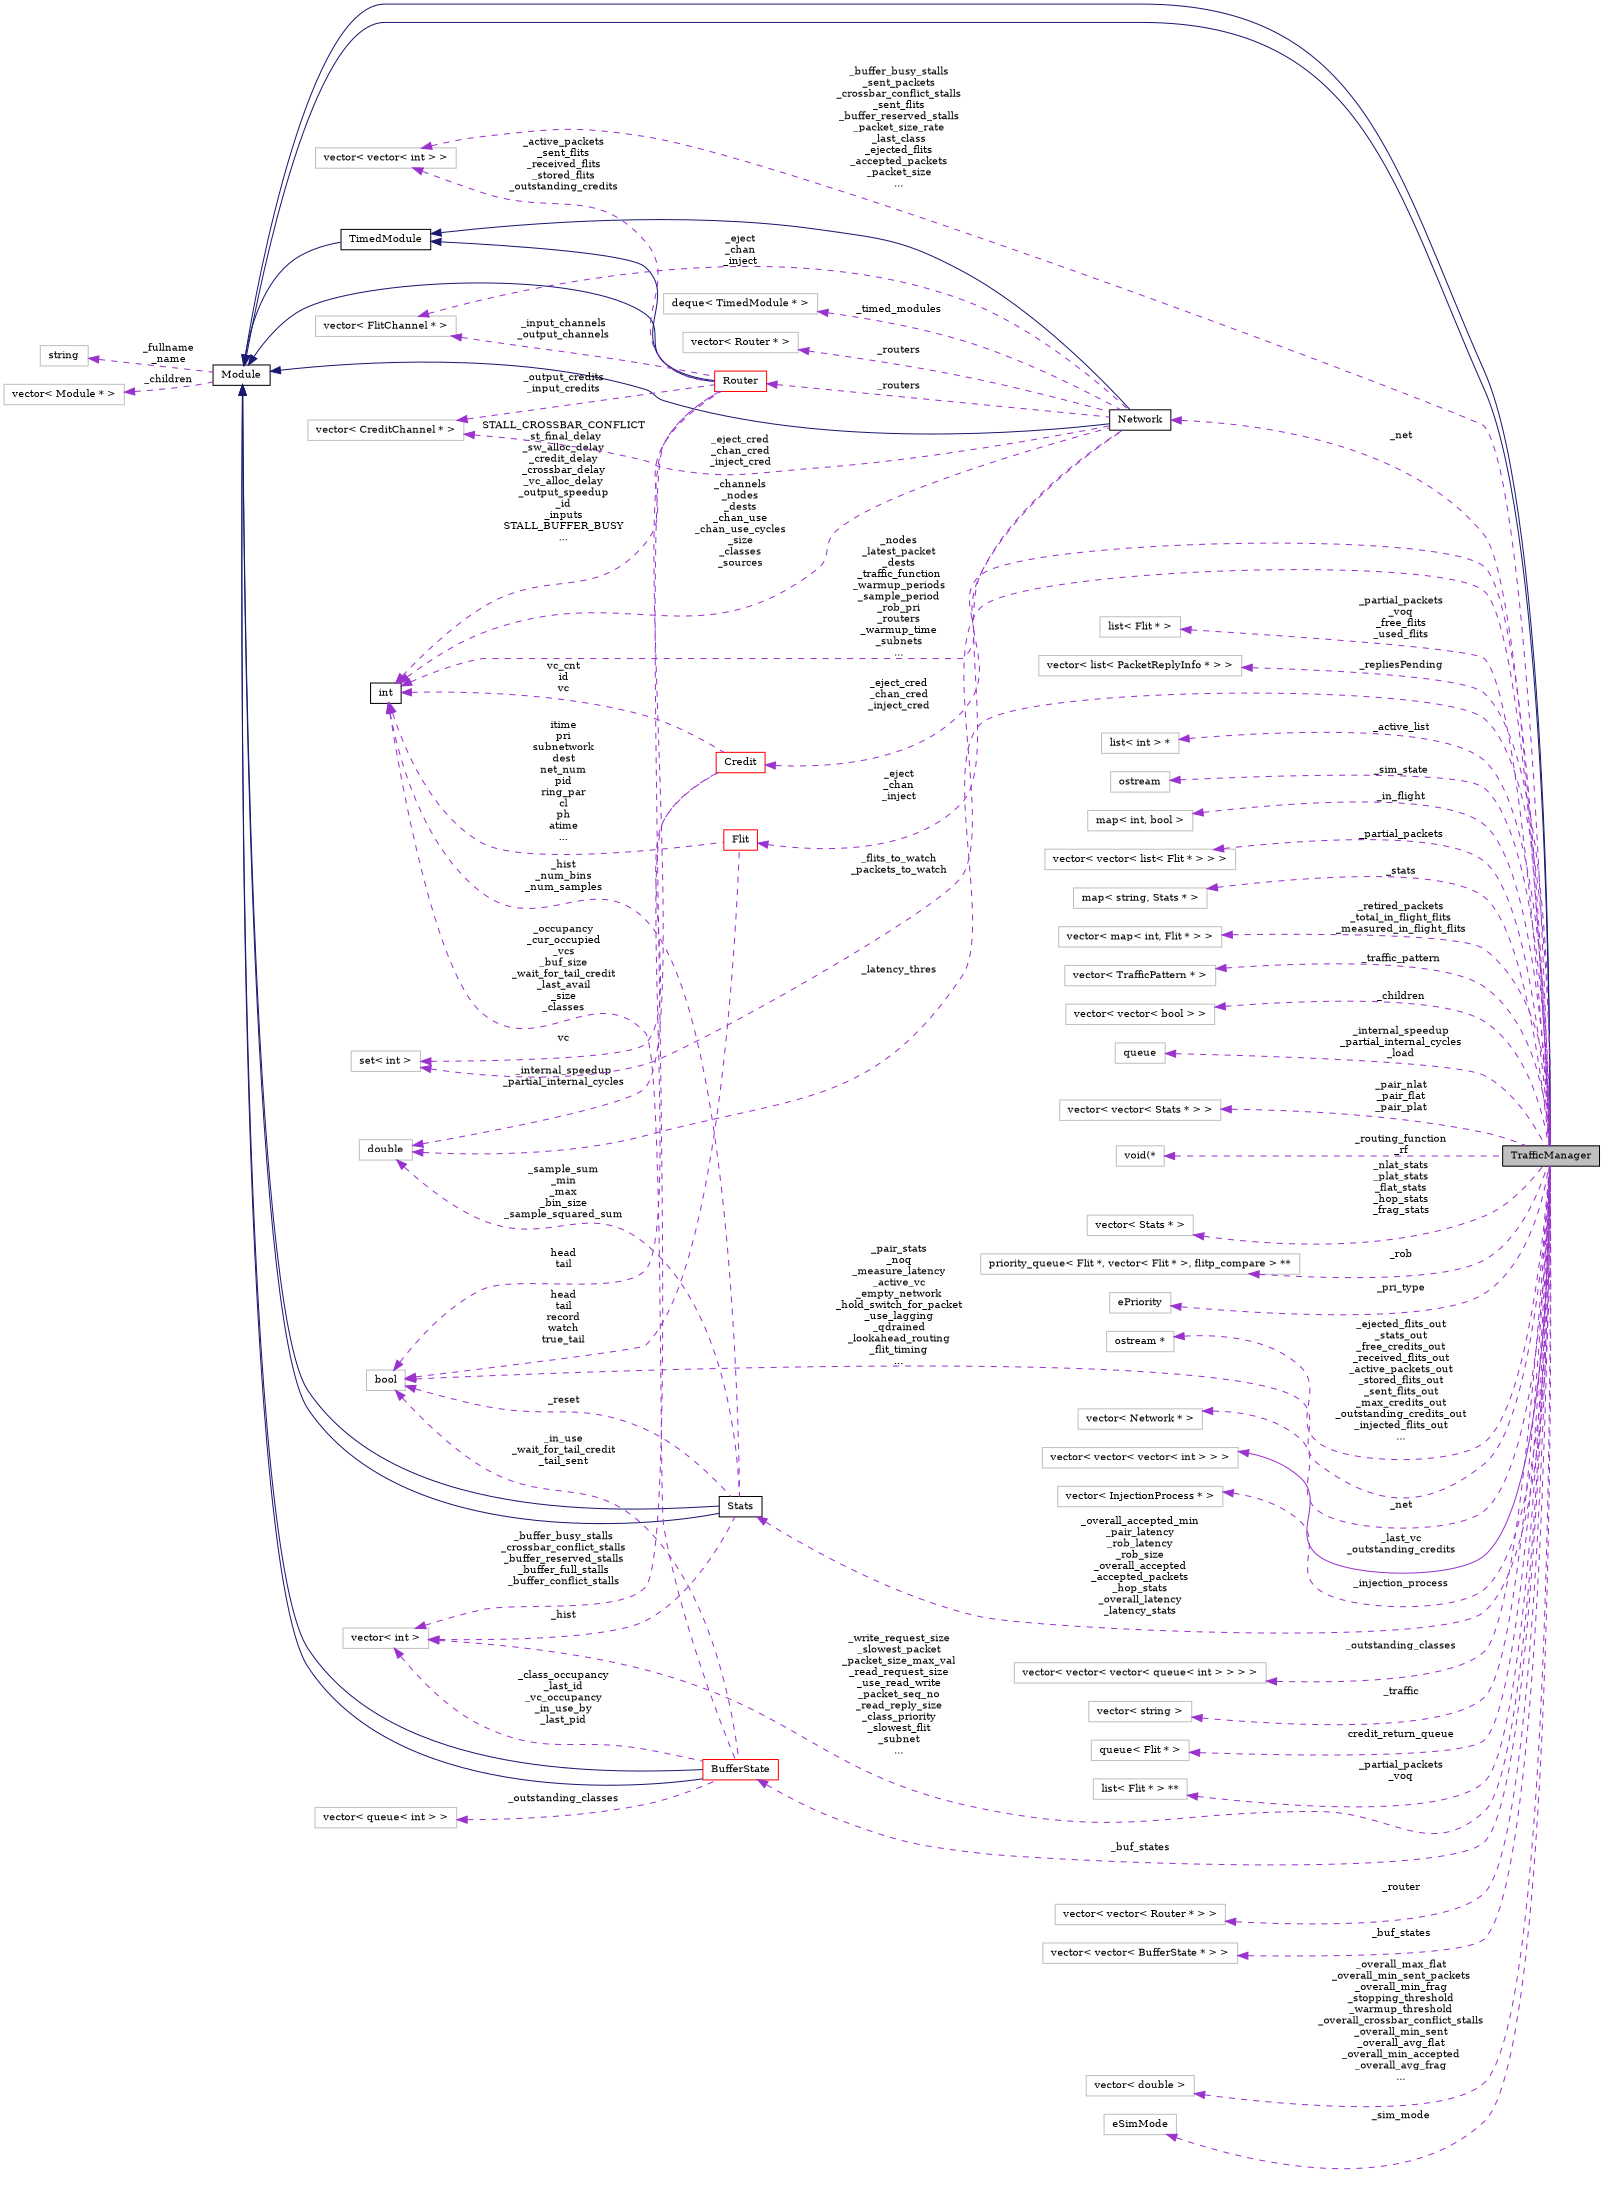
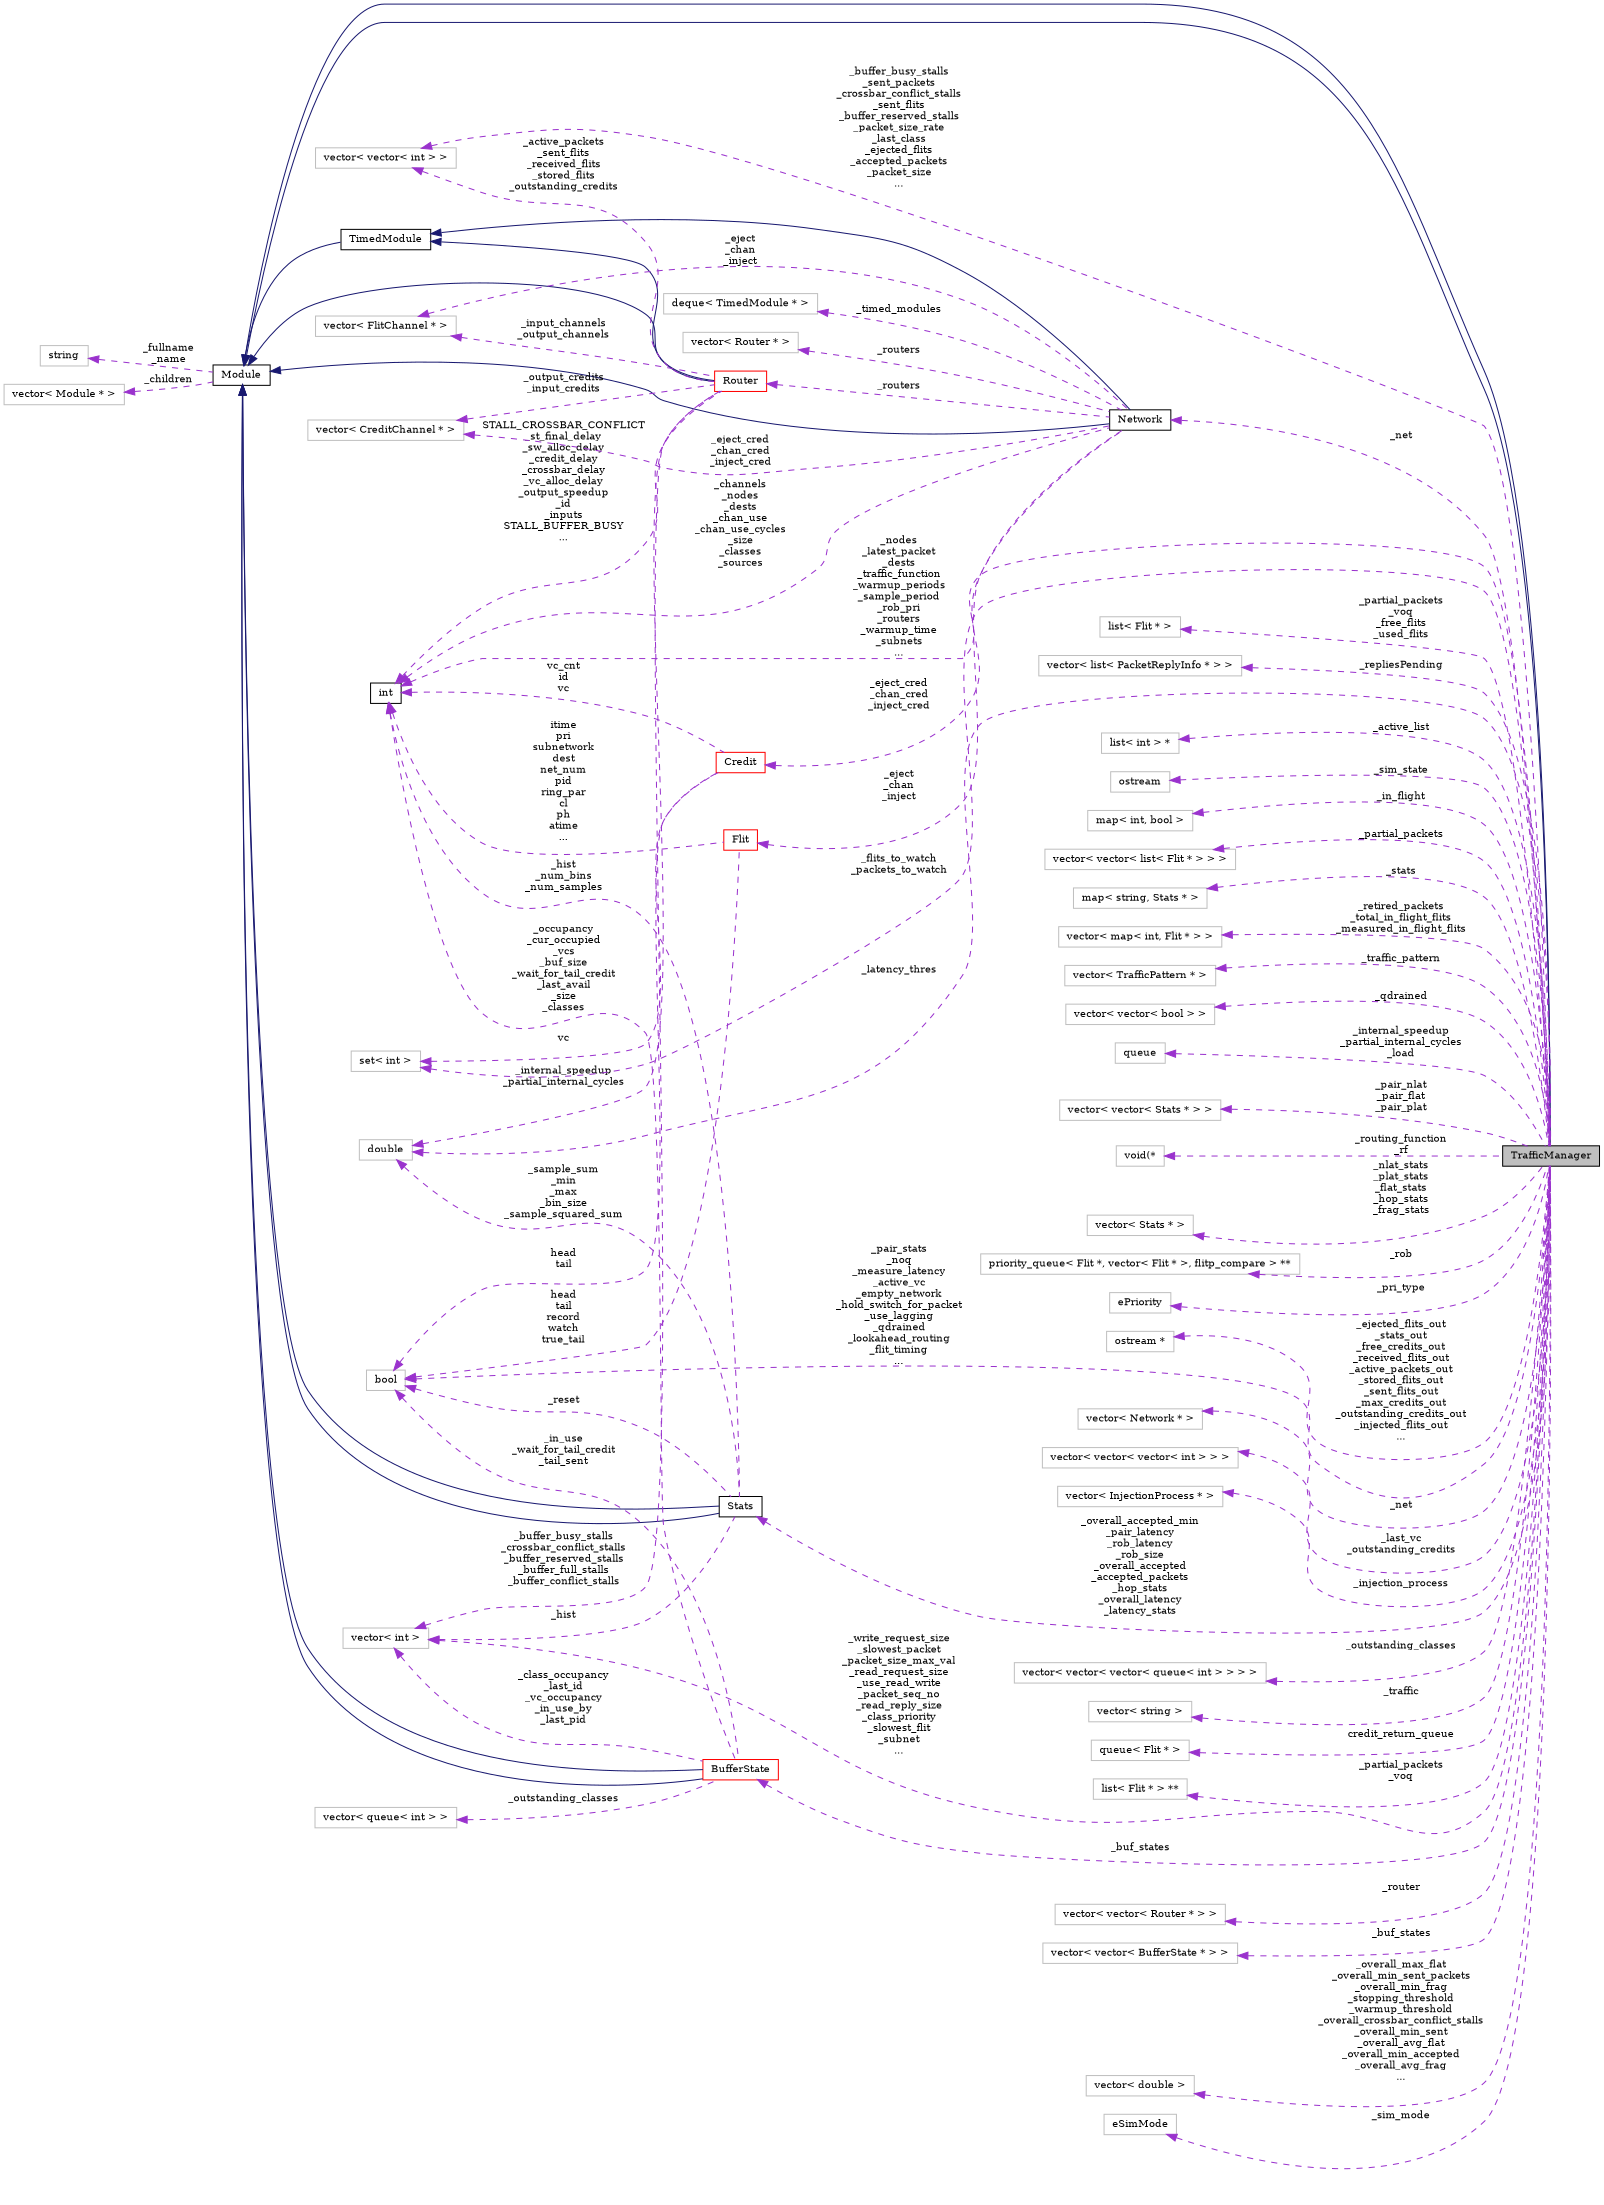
edge "TrafficManager" -> "vector< vector< bool > >": label "_children" -> "_qdrained"
edge "TrafficManager" -> "vector< vector< vector< int > > >": style solid -> dashed
